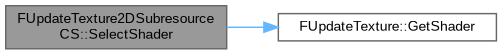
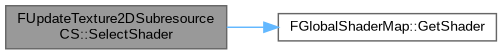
node "FUpdateTexture::GetShader": label "FUpdateTexture::GetShader" -> "FGlobalShaderMap::GetShader"
